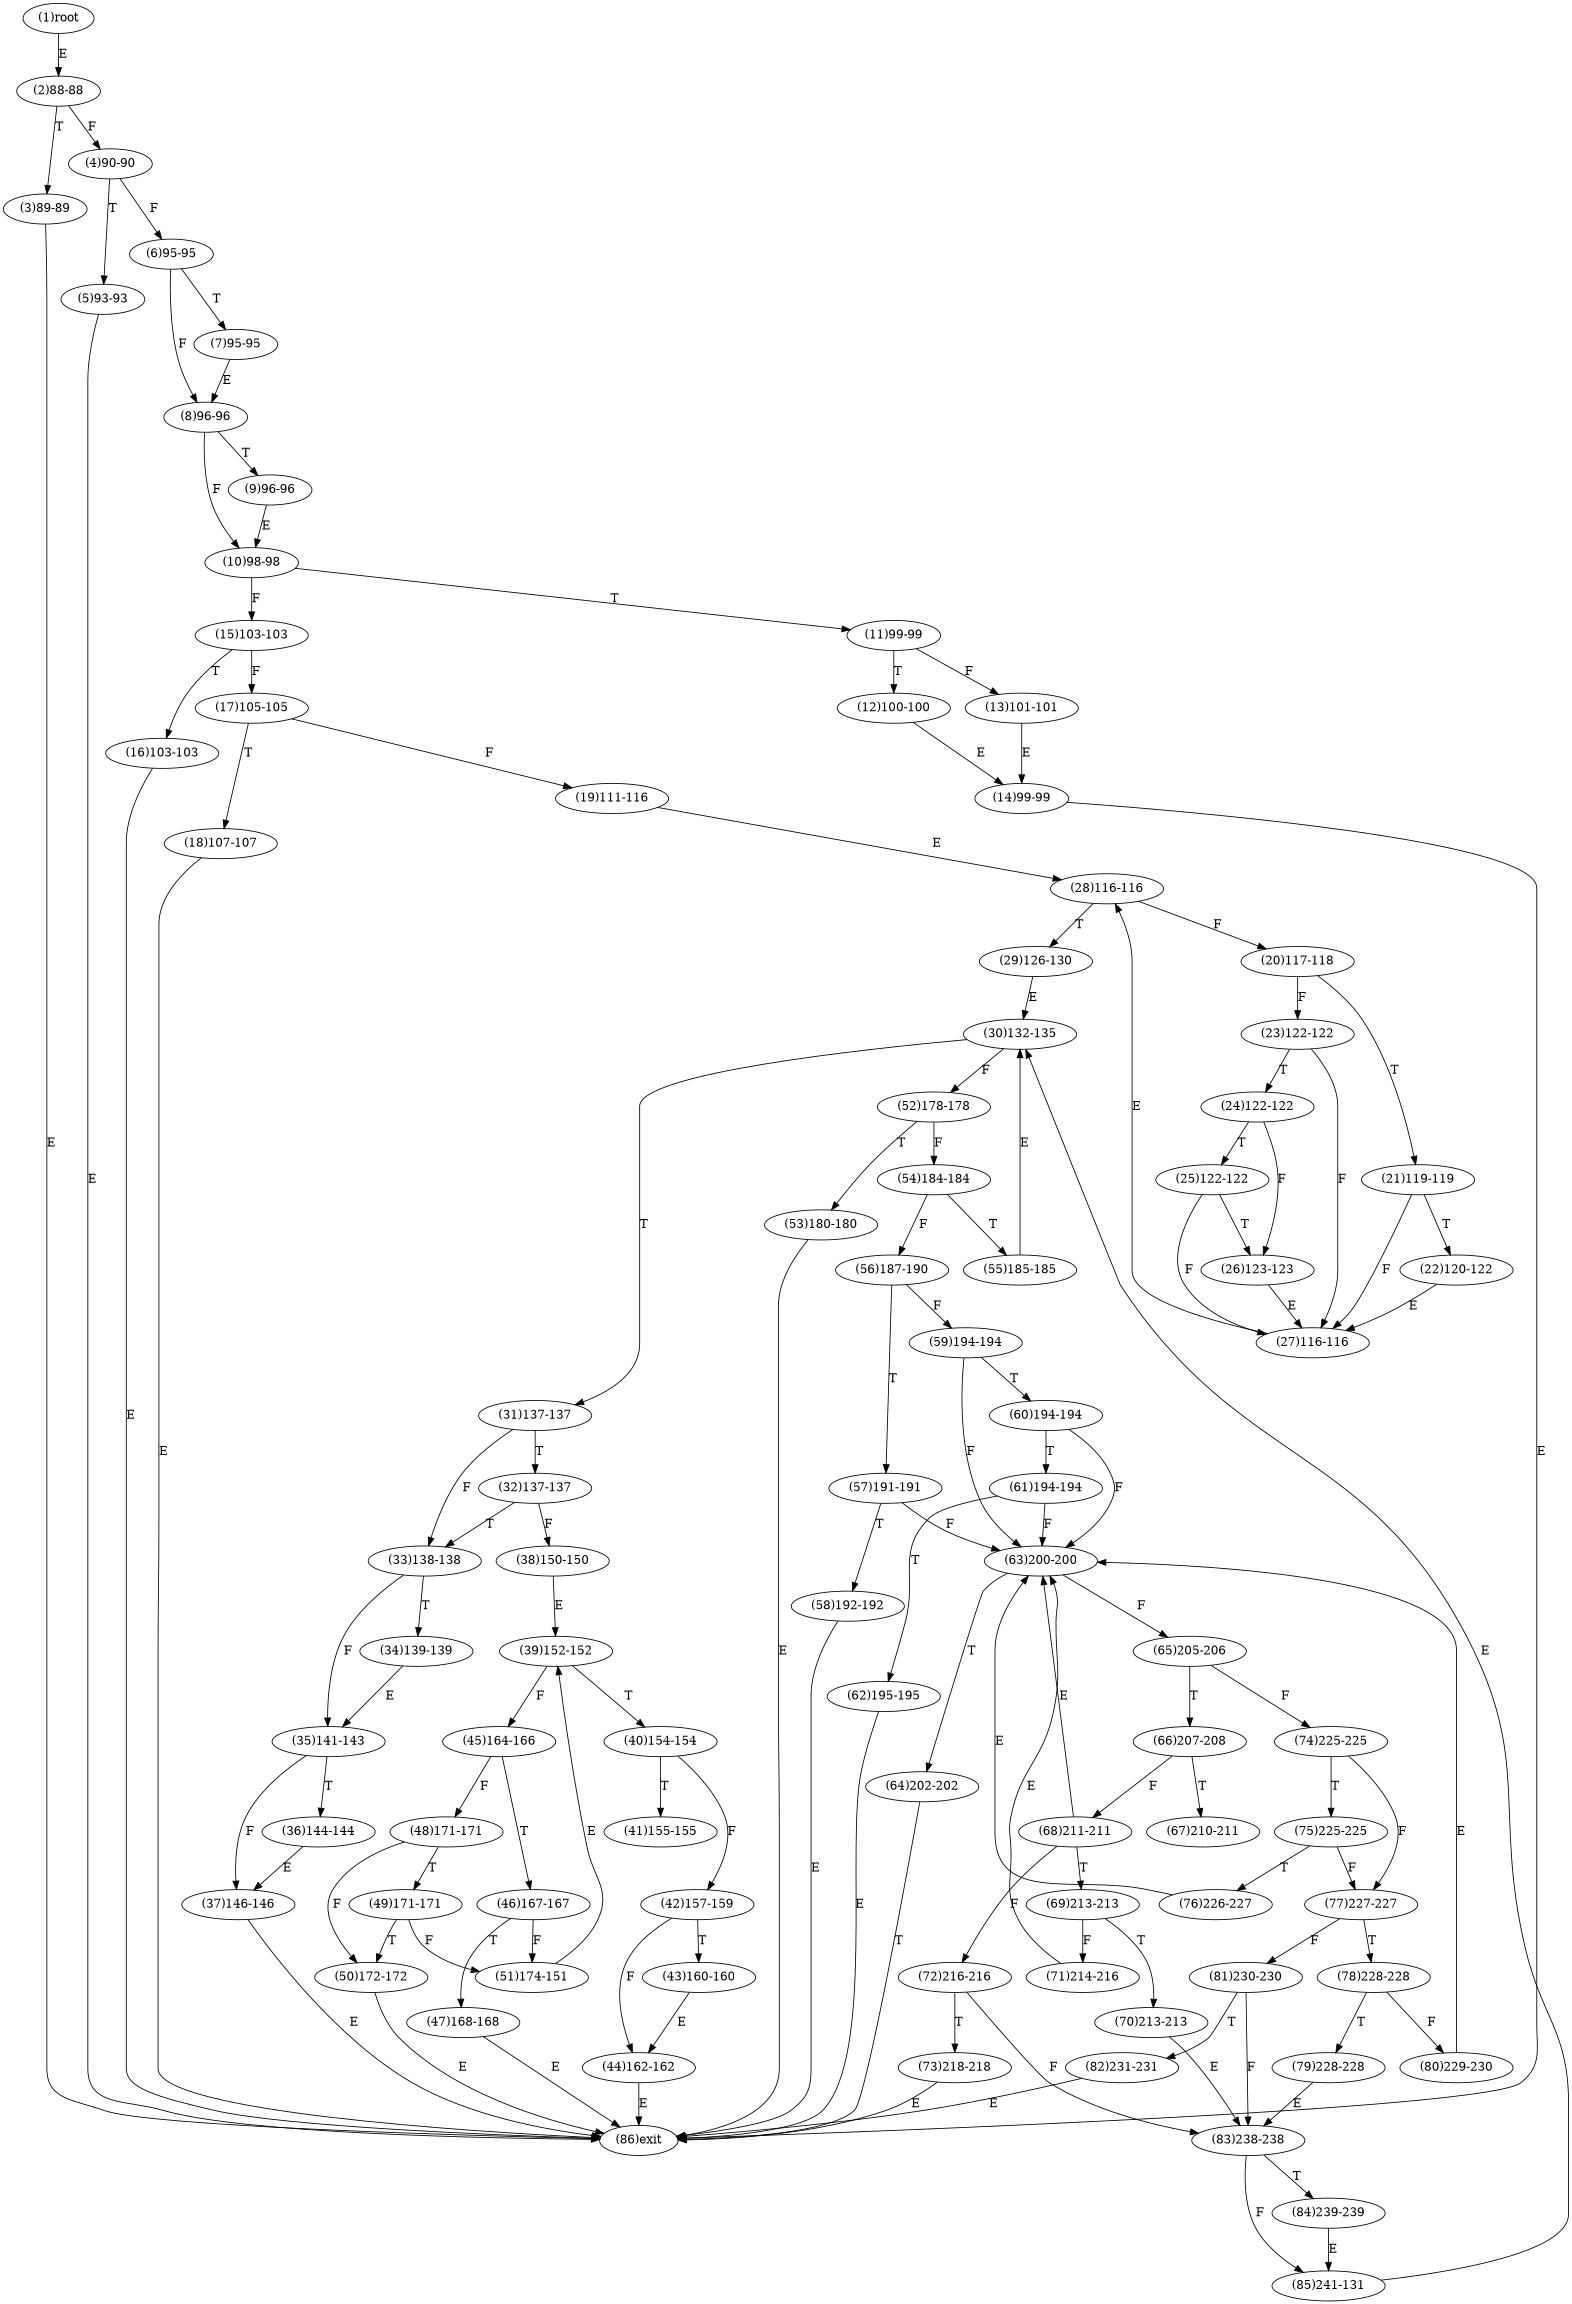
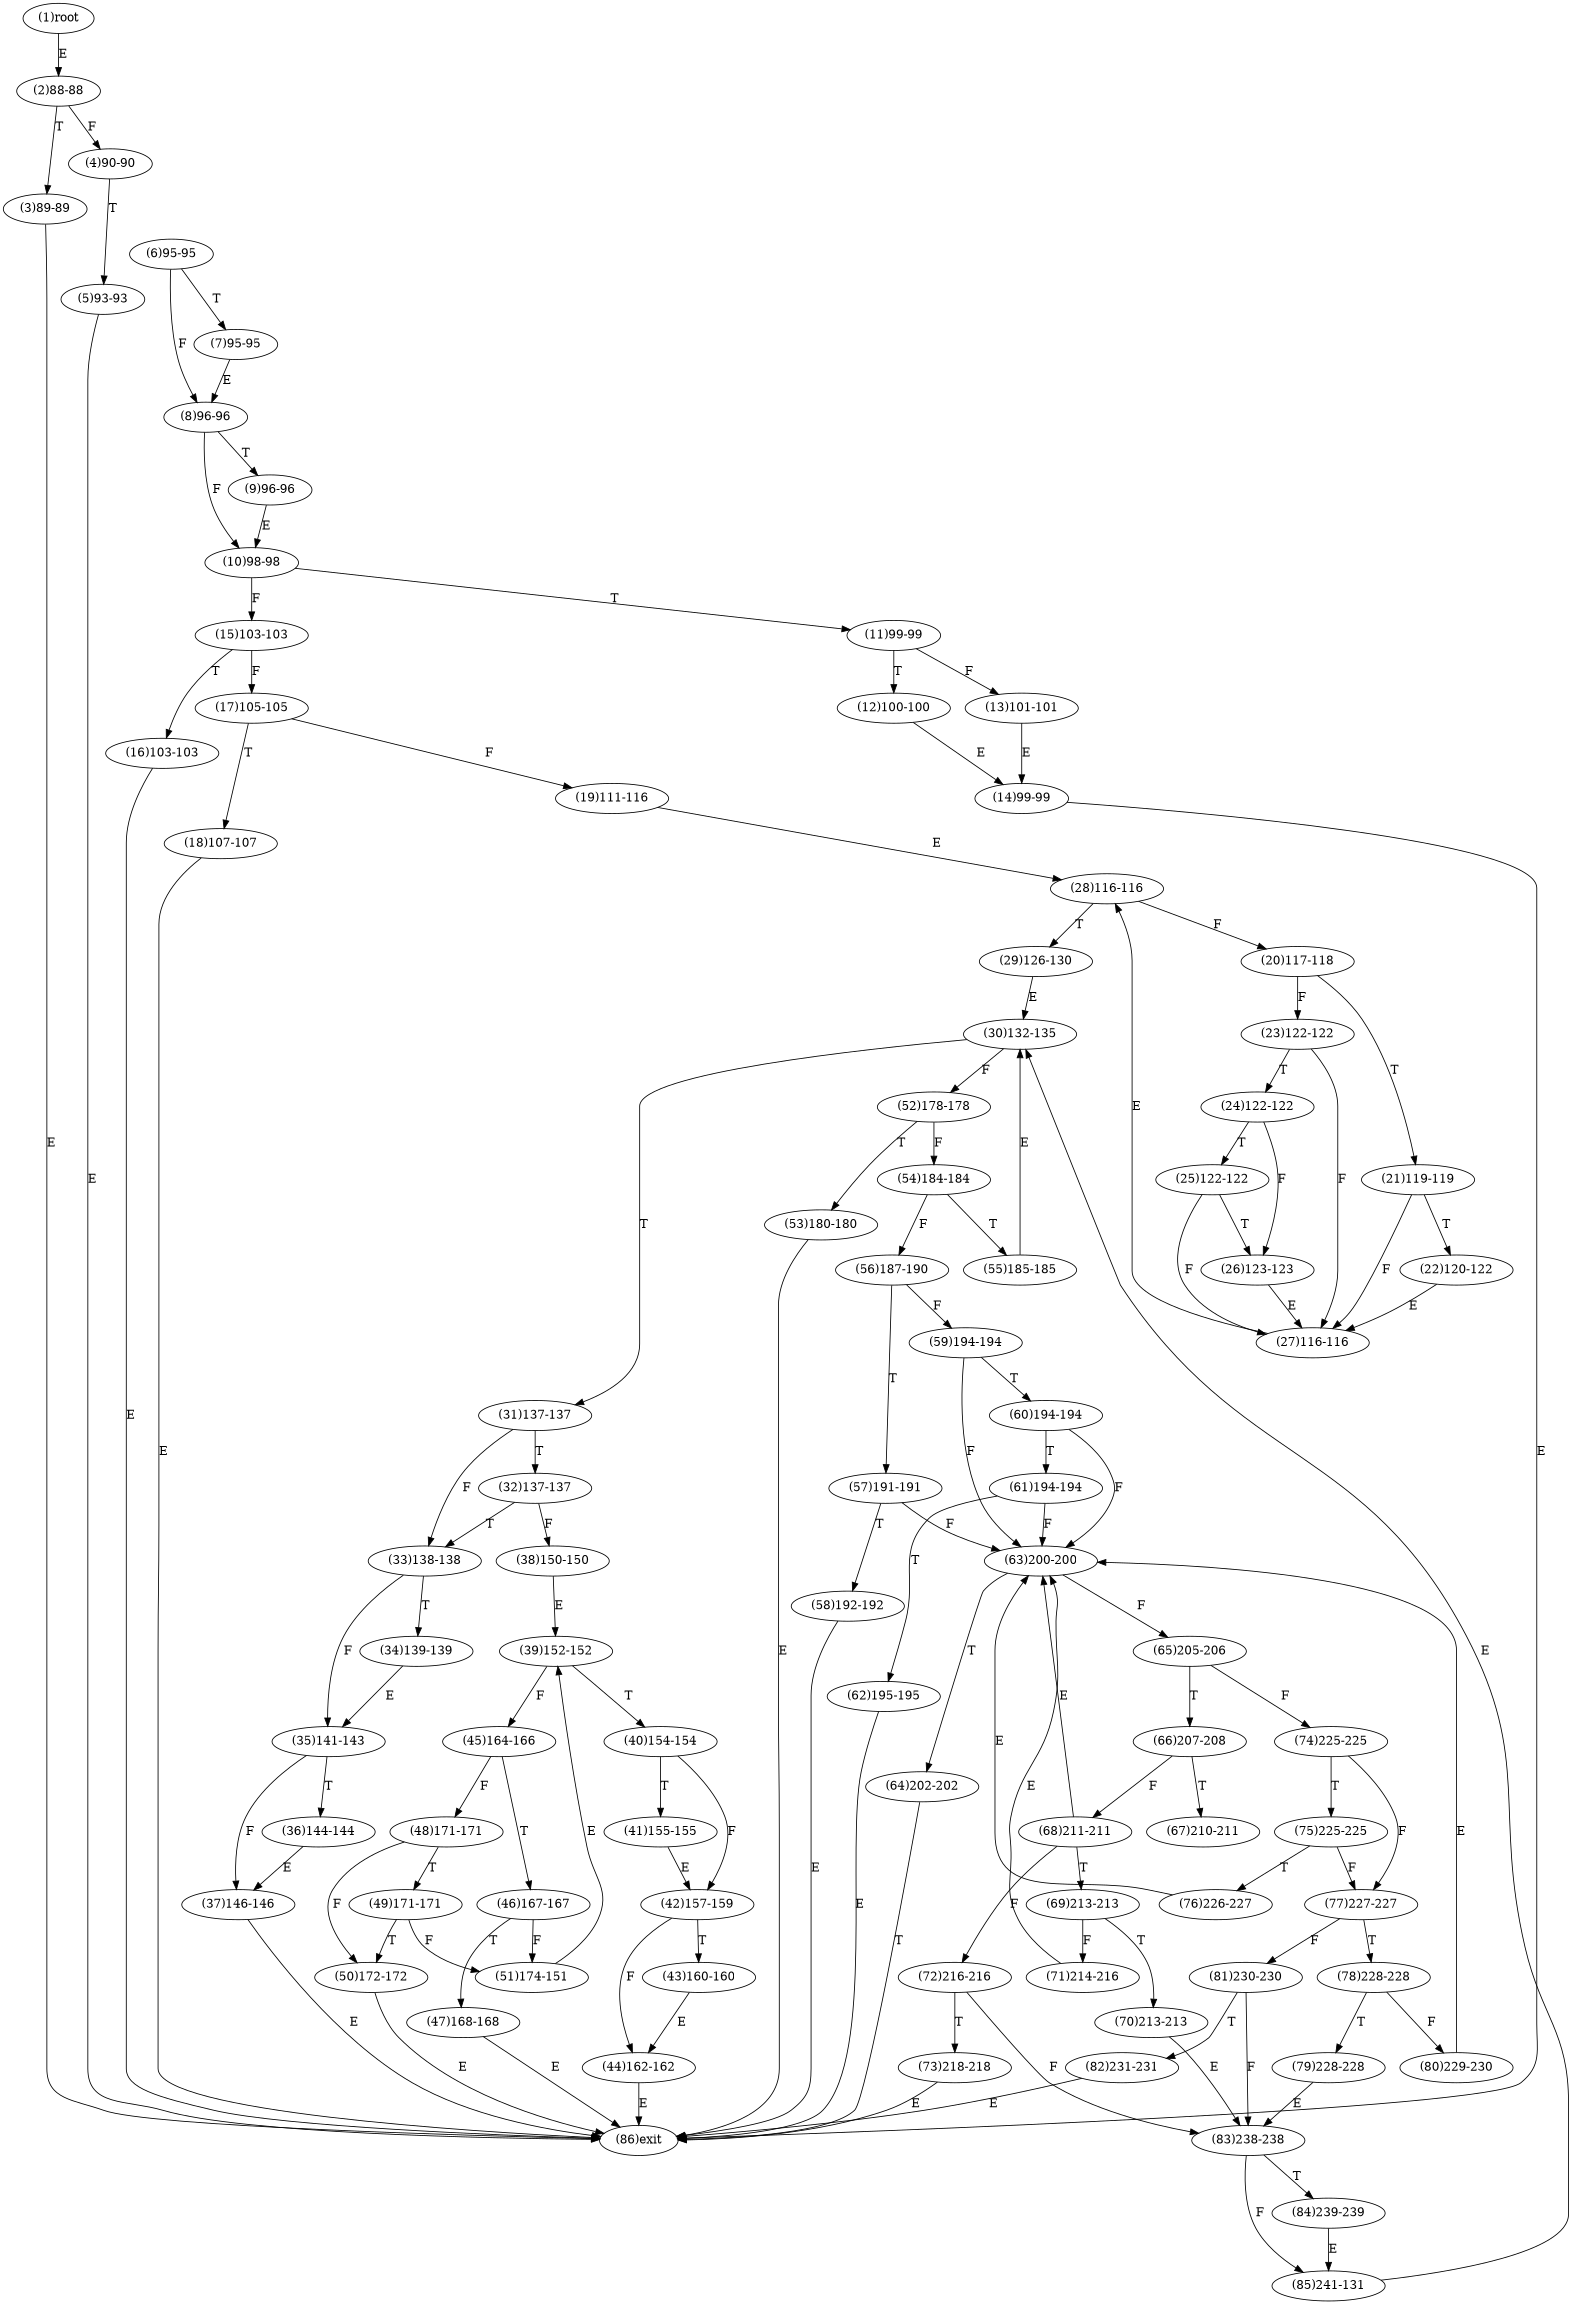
edge "(4)90-90" -> "(6)95-95": removed, label "F"
edge "(41)155-155" -> "(42)157-159": added, label "E"
